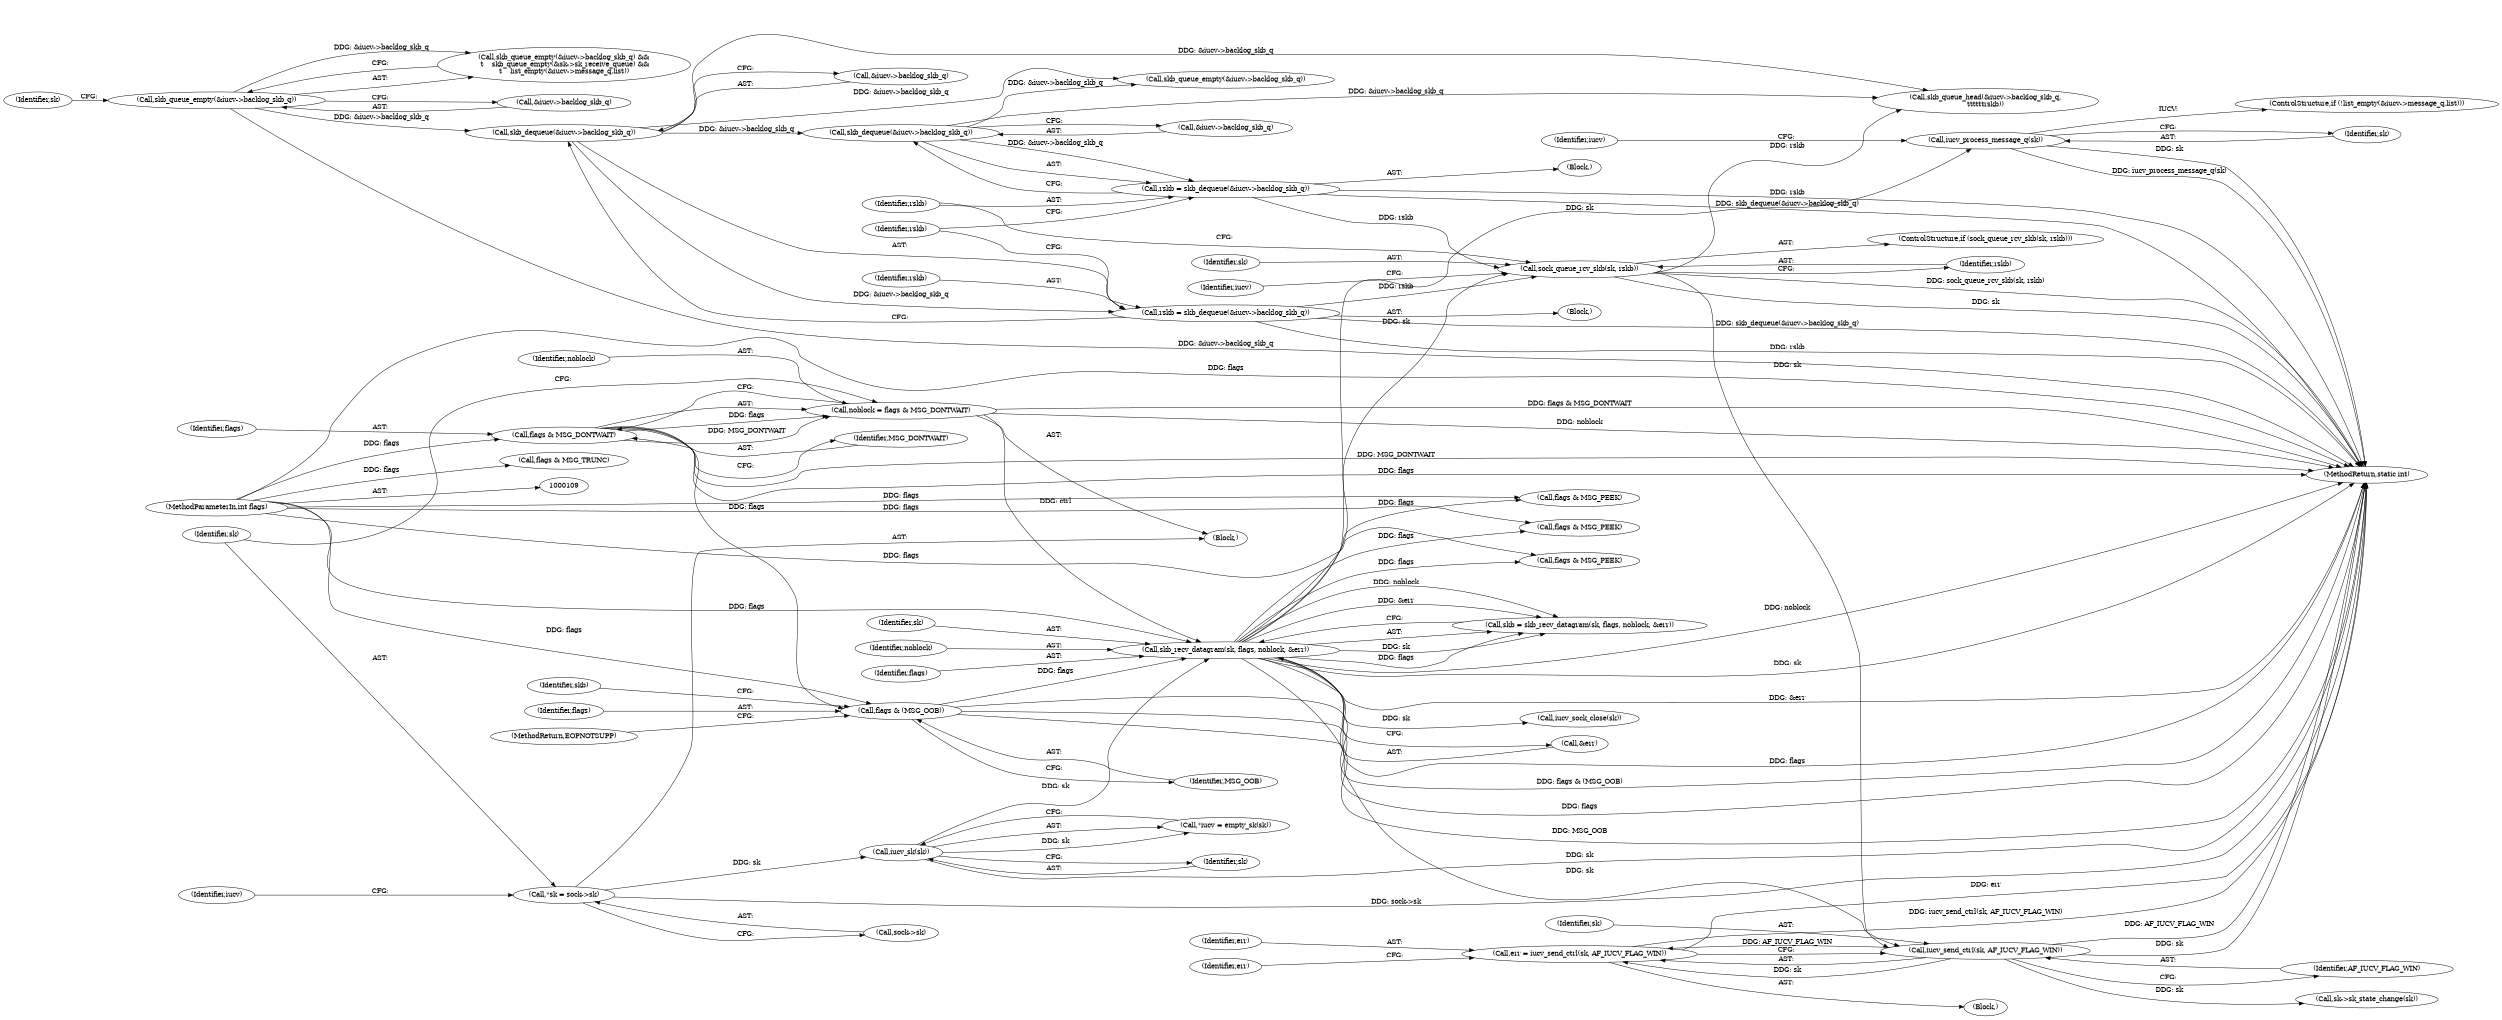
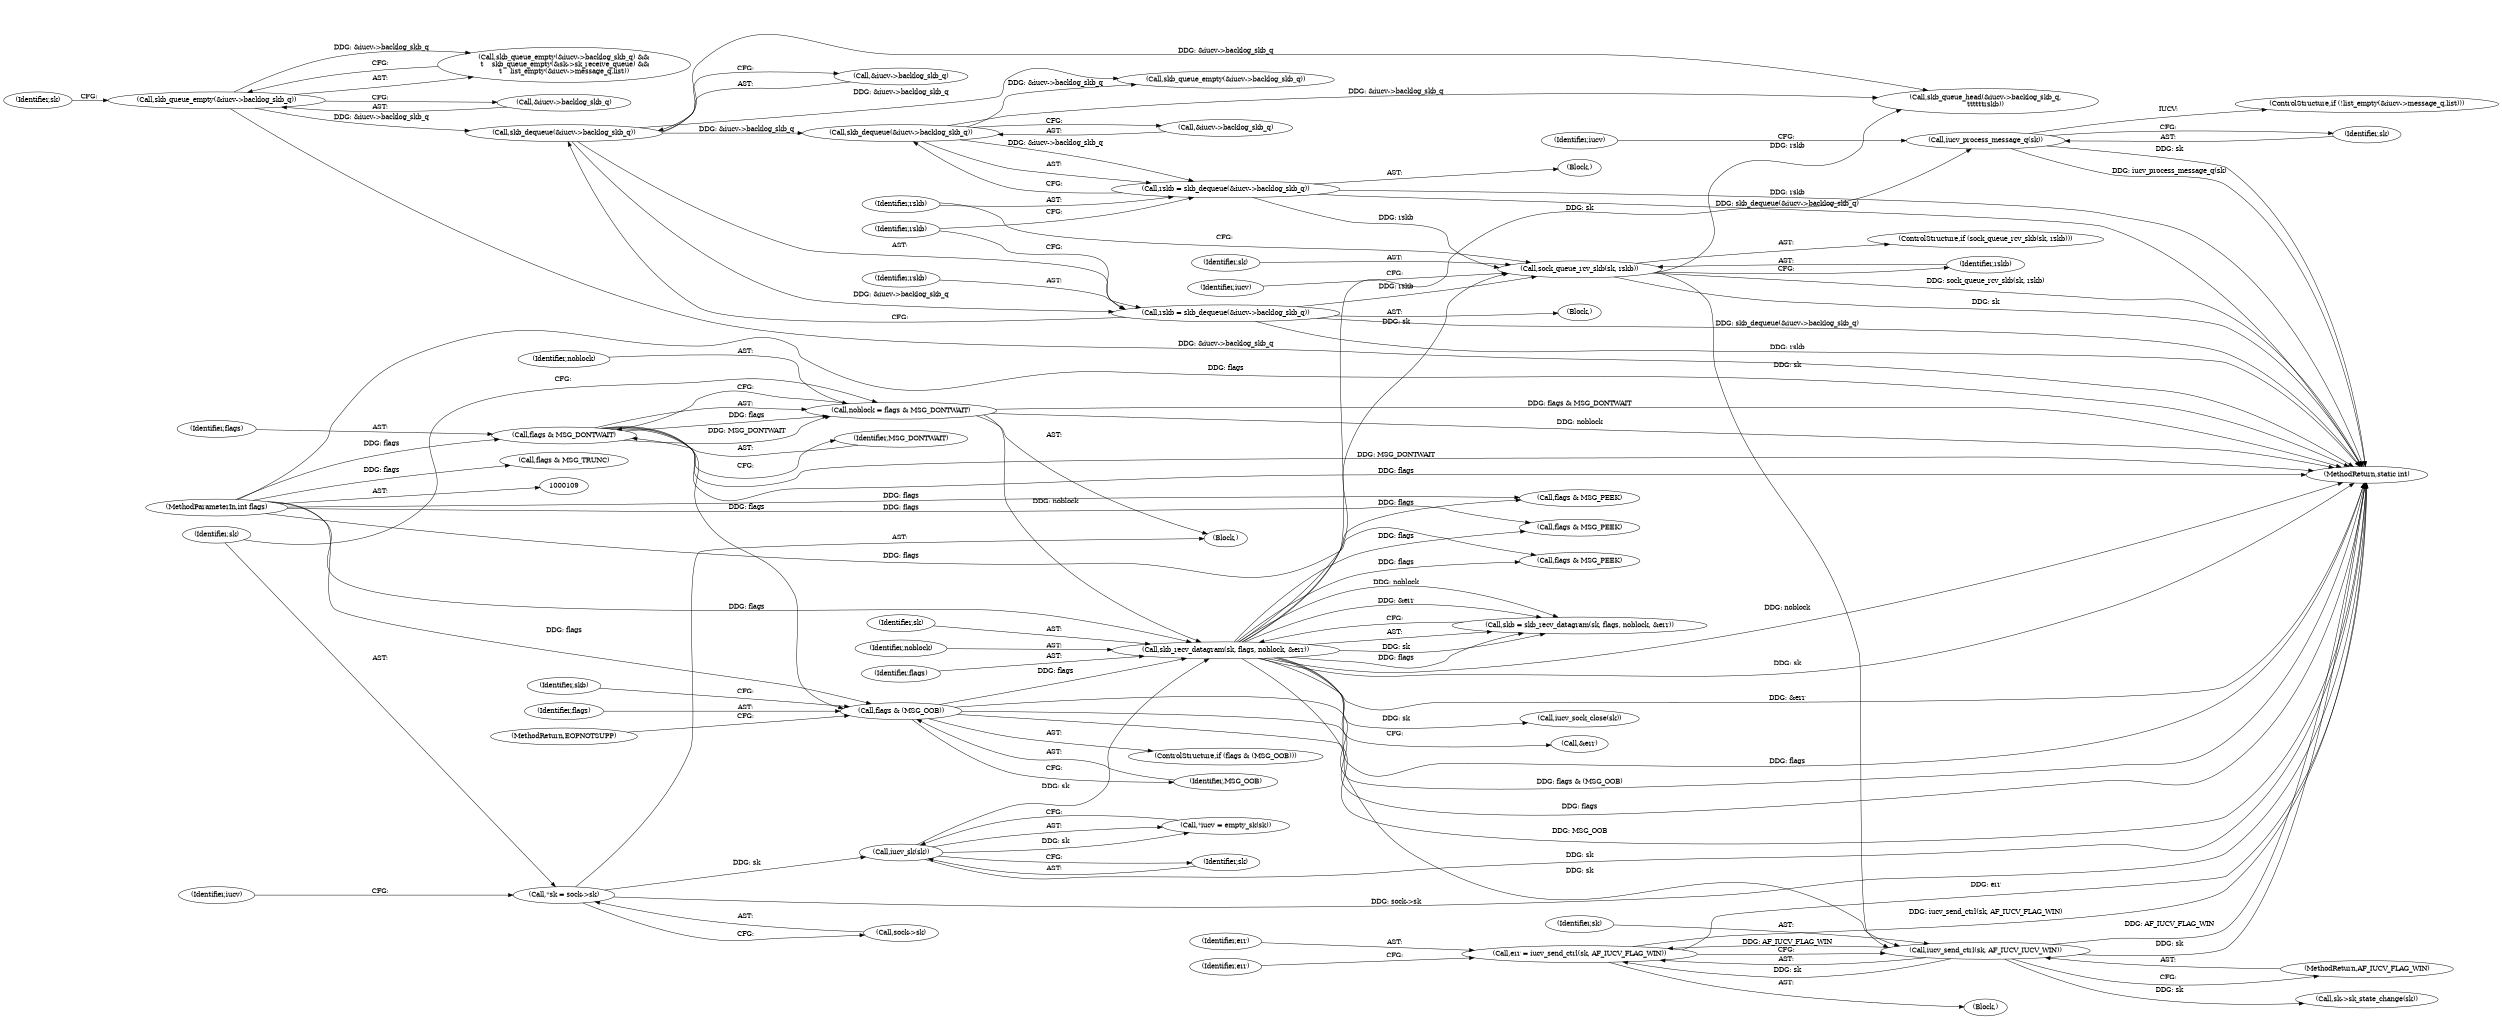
edge "(Call,noblock = flags & MSG_DONTWAIT)" -> "(Call,skb_recv_datagram(sk, flags, noblock, &err))": label "DDG: ctrl" -> "DDG: noblock"
node "(ControlStructure,if (flags & (MSG_OOB)))": added
edge "(Call,&err)" -> "(Call,skb_recv_datagram(sk, flags, noblock, &err))": removed, label "AST:"
node "(Call,iucv_send_ctrl(sk, AF_IUCV_FLAG_WIN))": label "(Call,iucv_send_ctrl(sk, AF_IUCV_FLAG_WIN))" -> "(Call,iucv_send_ctrl(sk, AF_IUCV_IUCV_WIN))"
node "(Identifier,AF_IUCV_FLAG_WIN)": label "(Identifier,AF_IUCV_FLAG_WIN)" -> "(MethodReturn,AF_IUCV_FLAG_WIN)"
